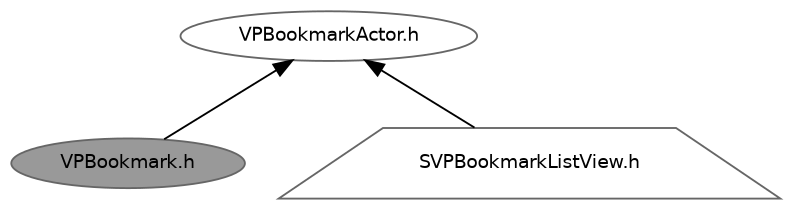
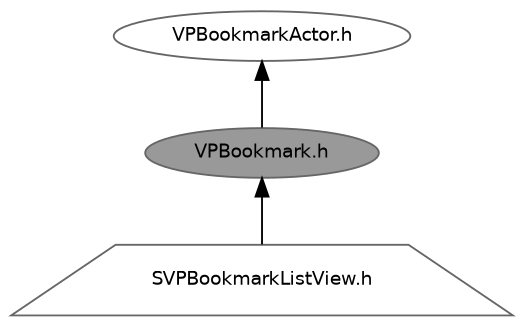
edge "SVPBookmarkListView.h" -> "VPBookmarkActor.h": now "SVPBookmarkListView.h" -> "VPBookmark.h"
